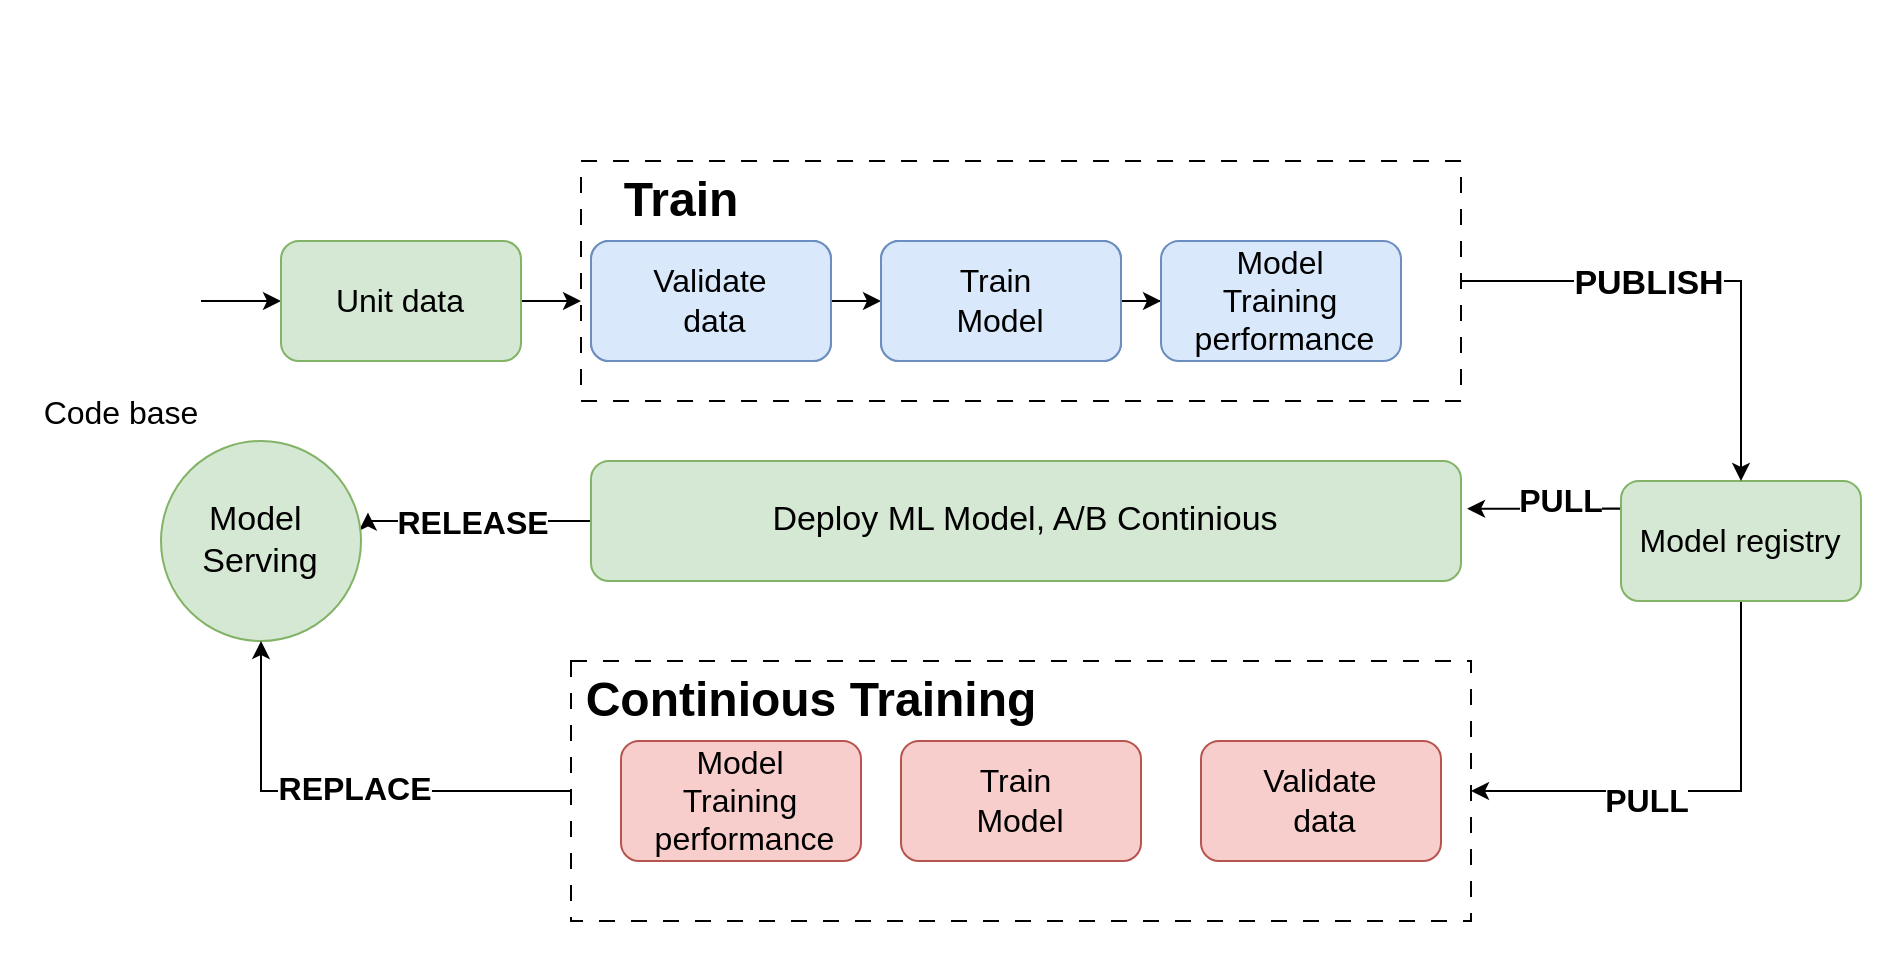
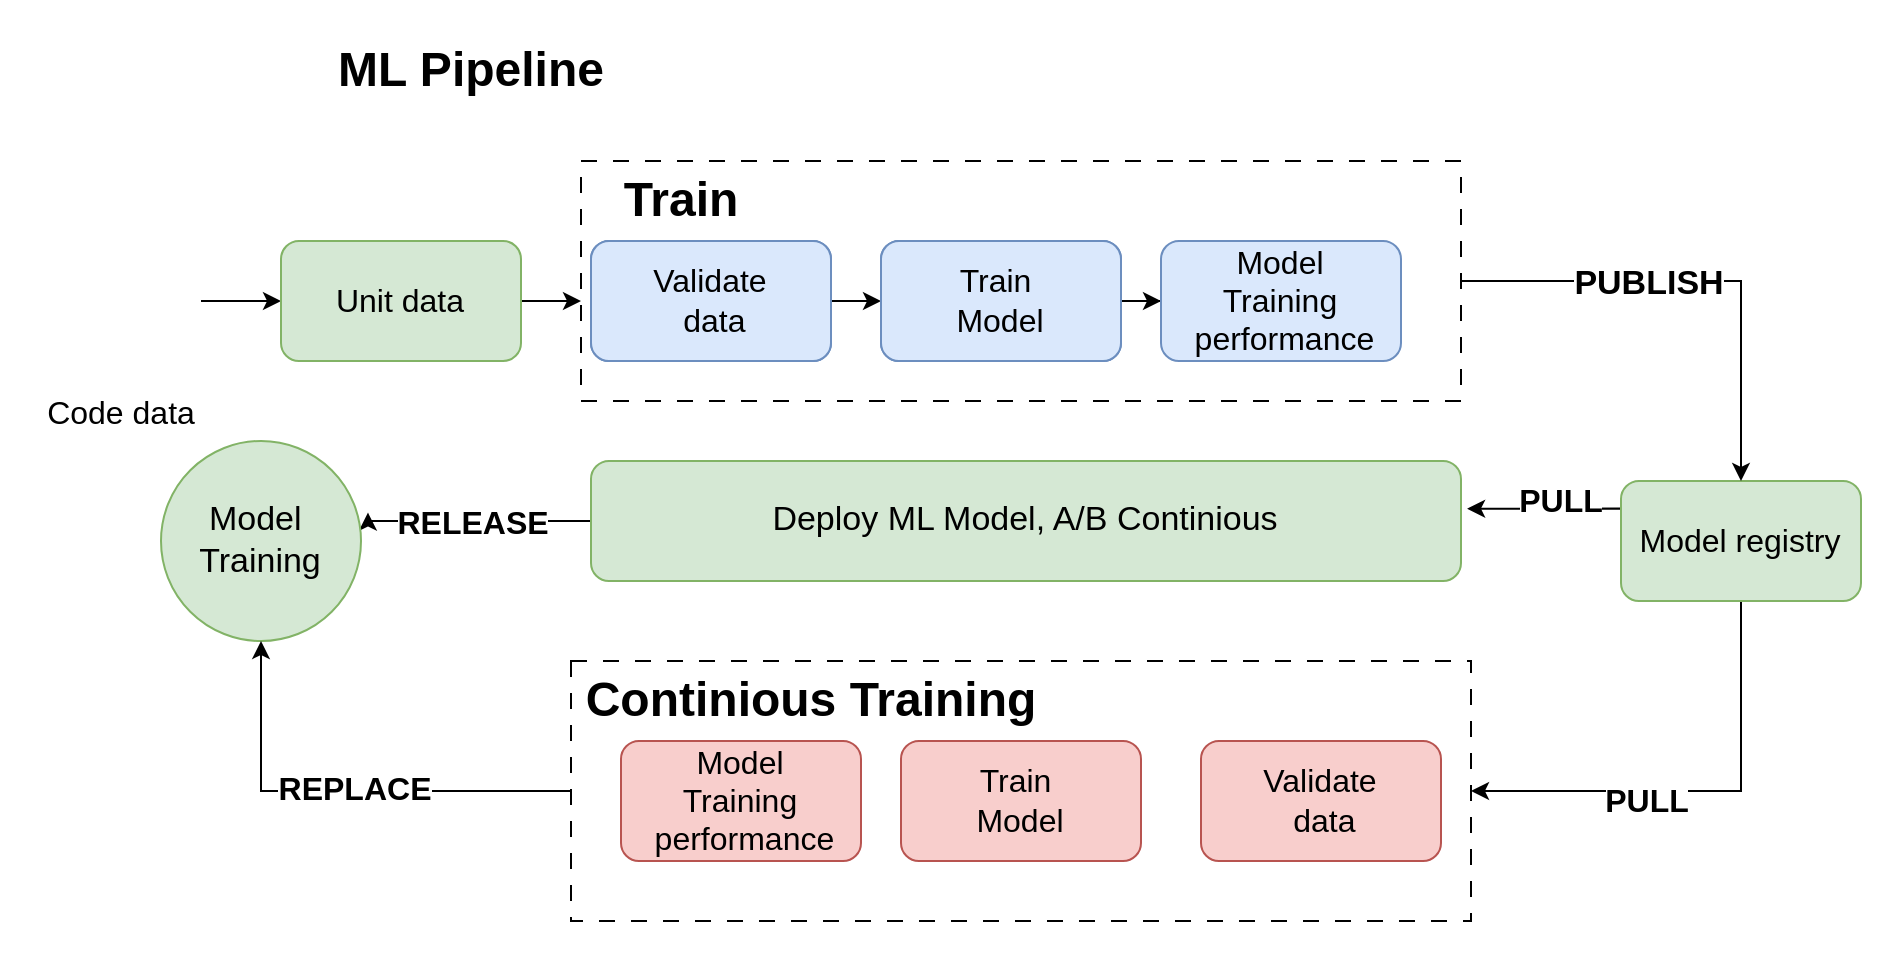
node "ML Pipeline": added
node "Code base": label "Code base" -> "Code data"
node "Model Serving": label "Model Serving" -> "Model Training"
